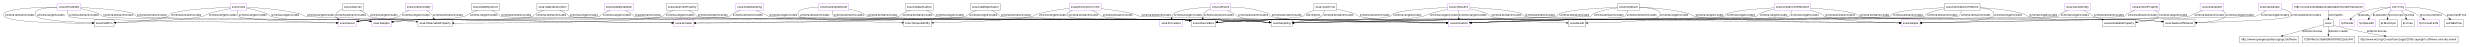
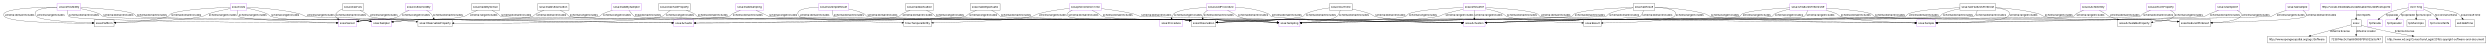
node "sosa:software": label "sosa:software" -> "sosa:usedProcedure"
edge "sosa:resultTime" -> "sosa:Observation": label "owl:imports" -> "schema:domainIncludes"
node "sosa:Sampling": color black -> purple
node "tp:Linea": removed
